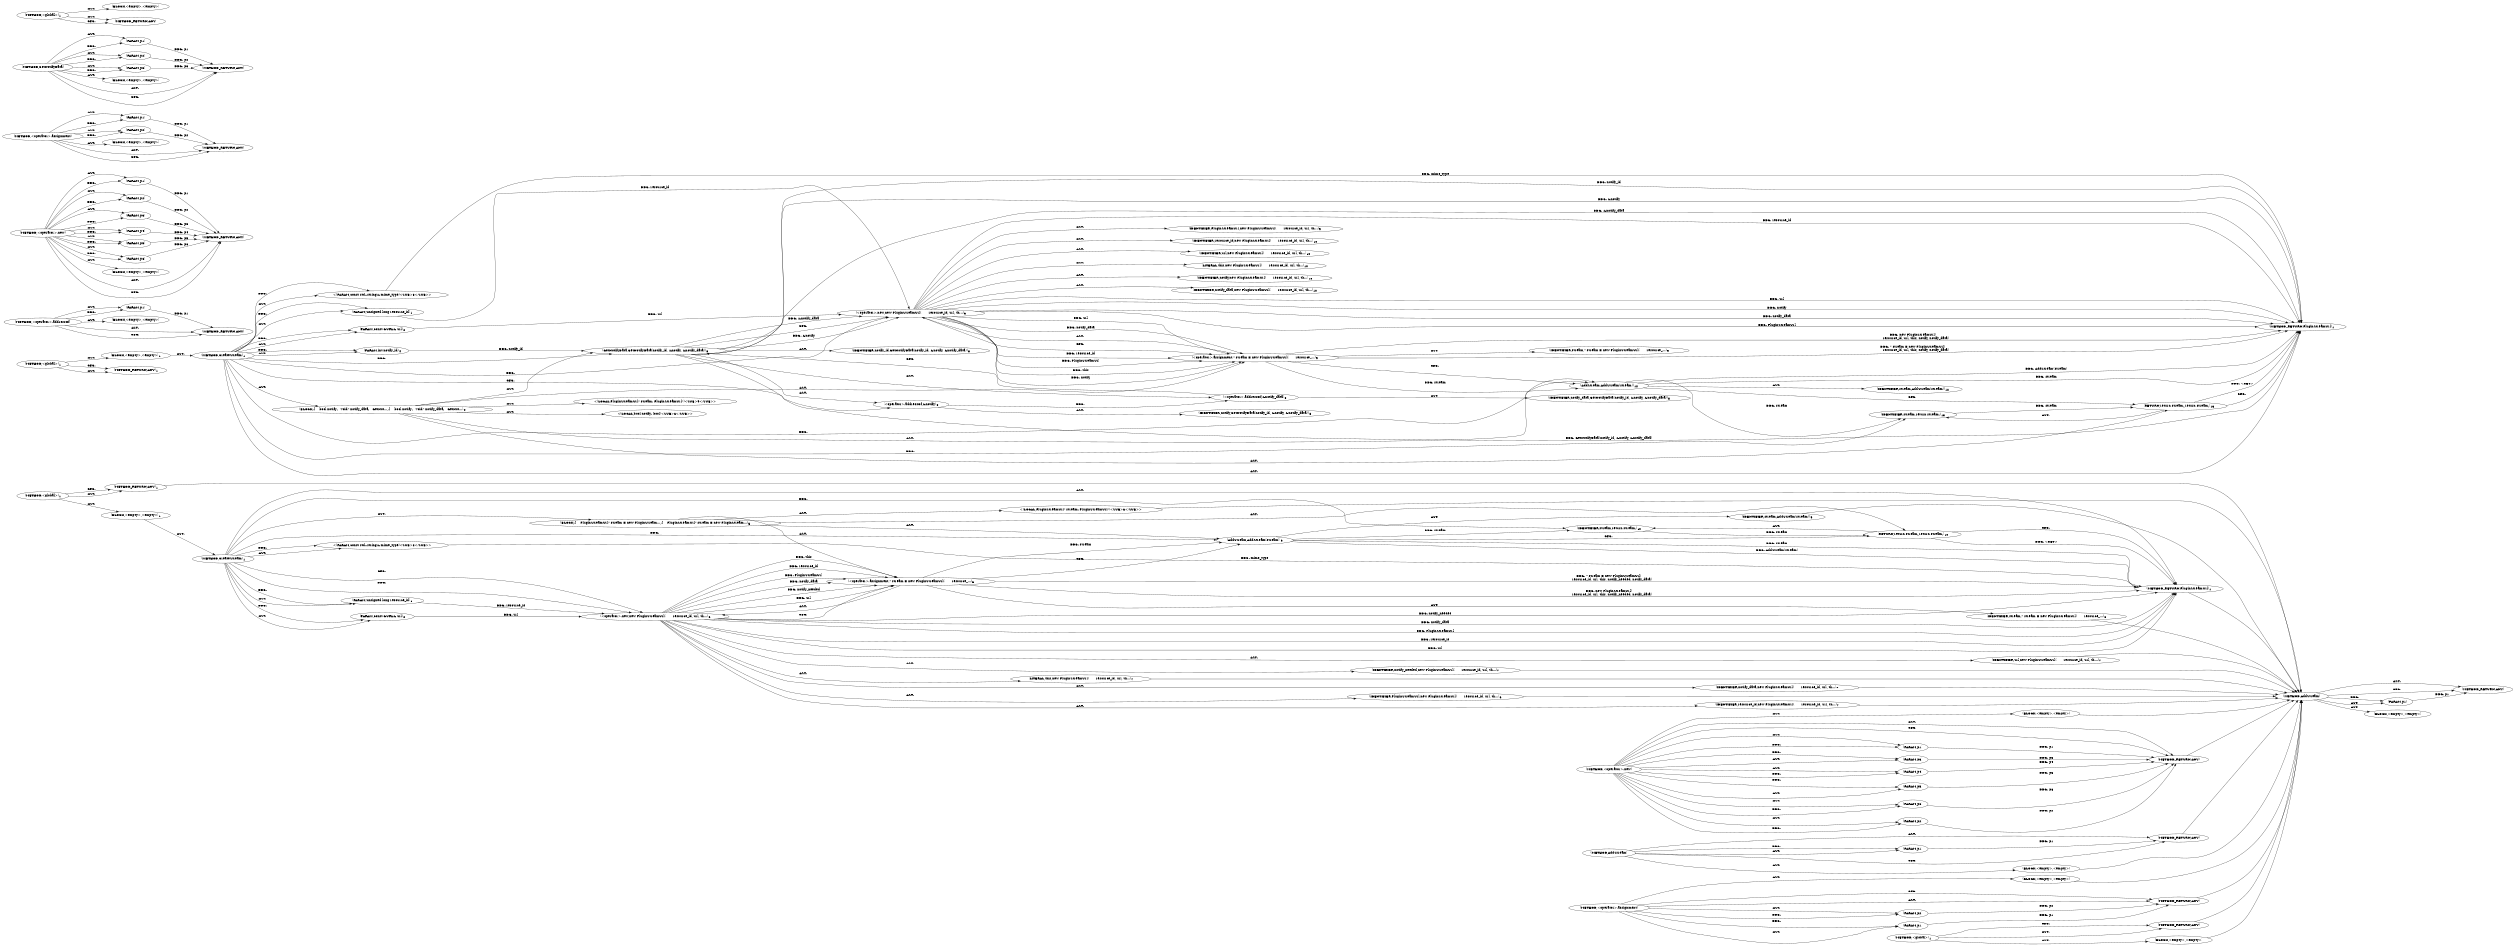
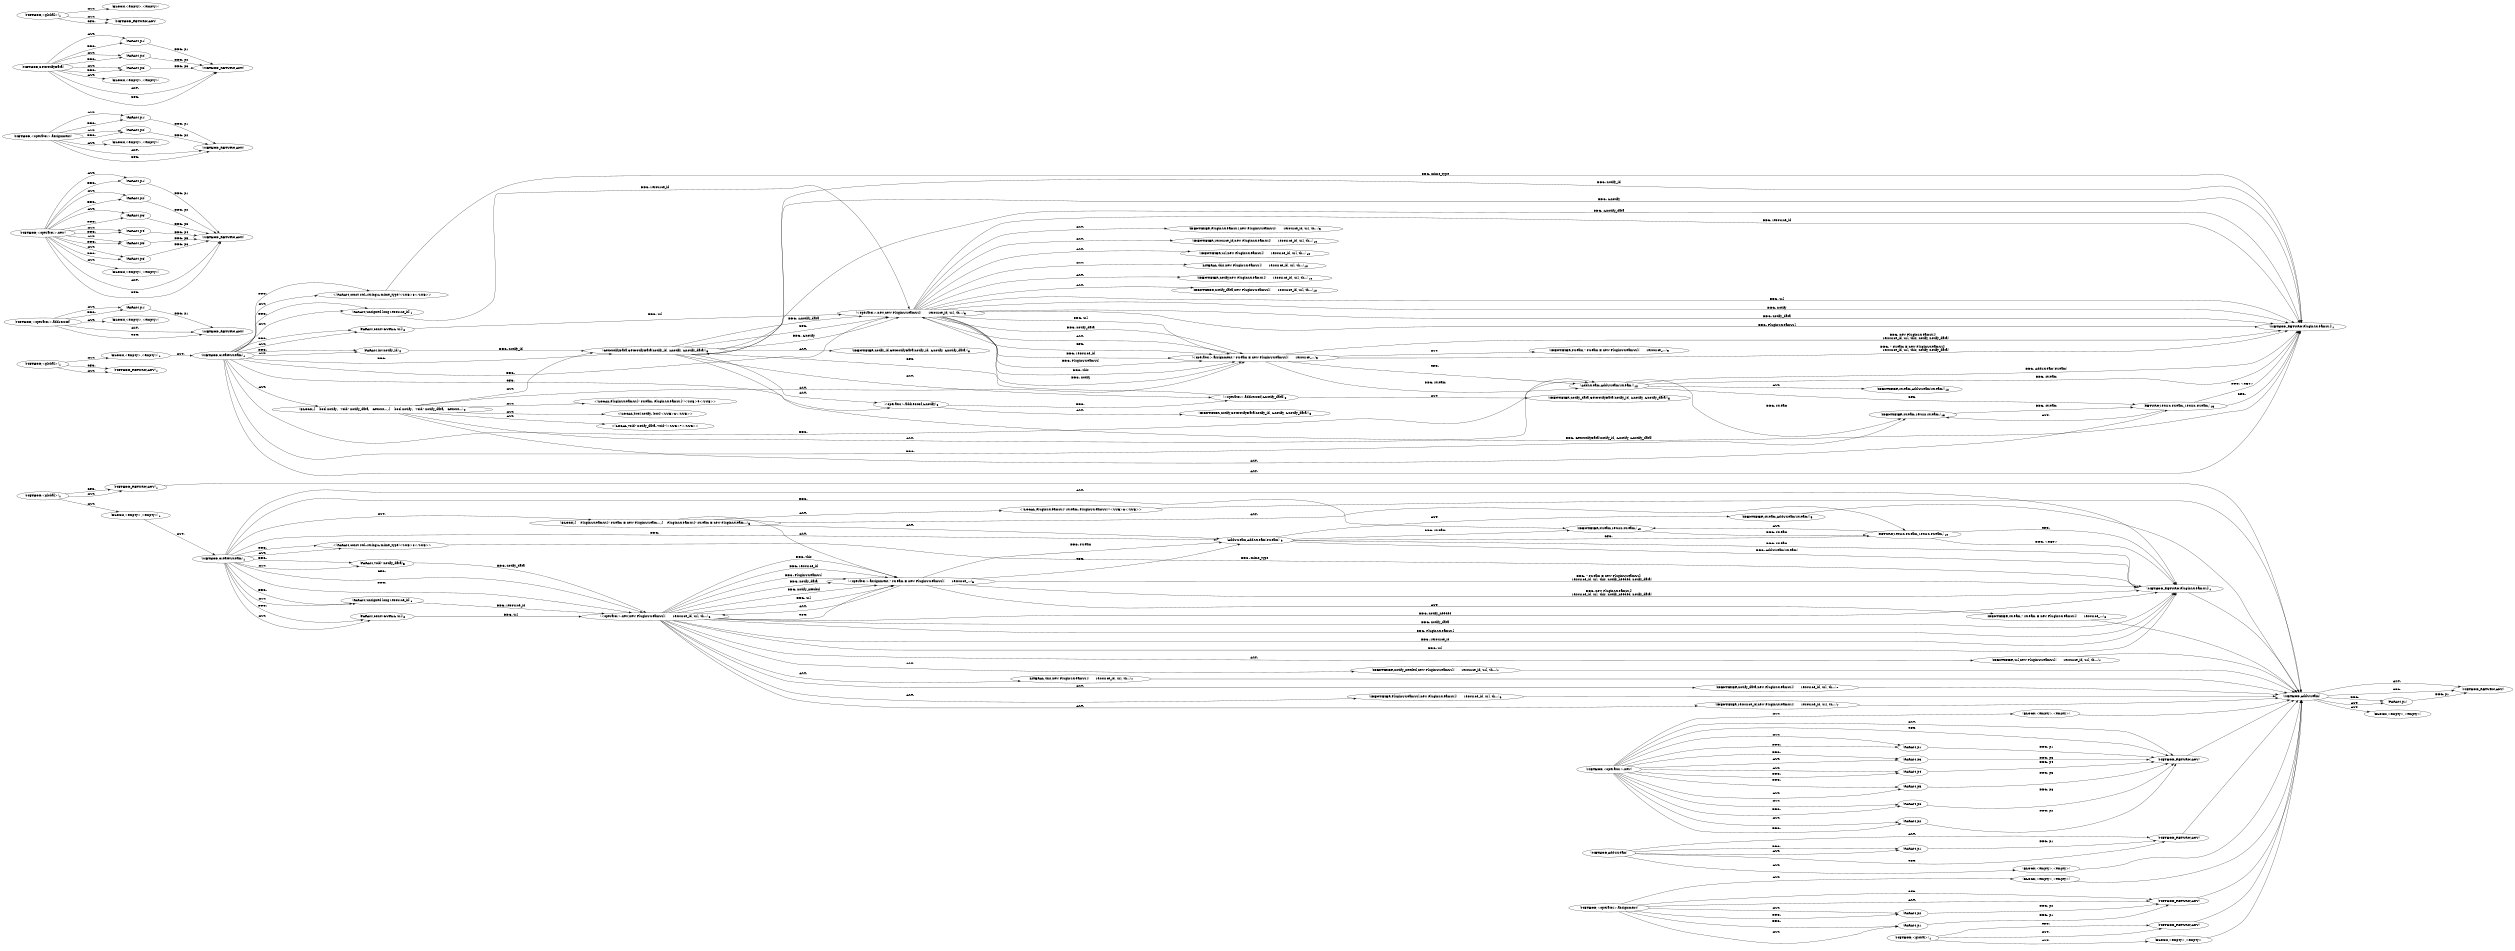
node "<(LOCAL,void* notify_data: void*)<SUB>7</SUB>>": added
node "(PARAM,void* notify_data)": added
